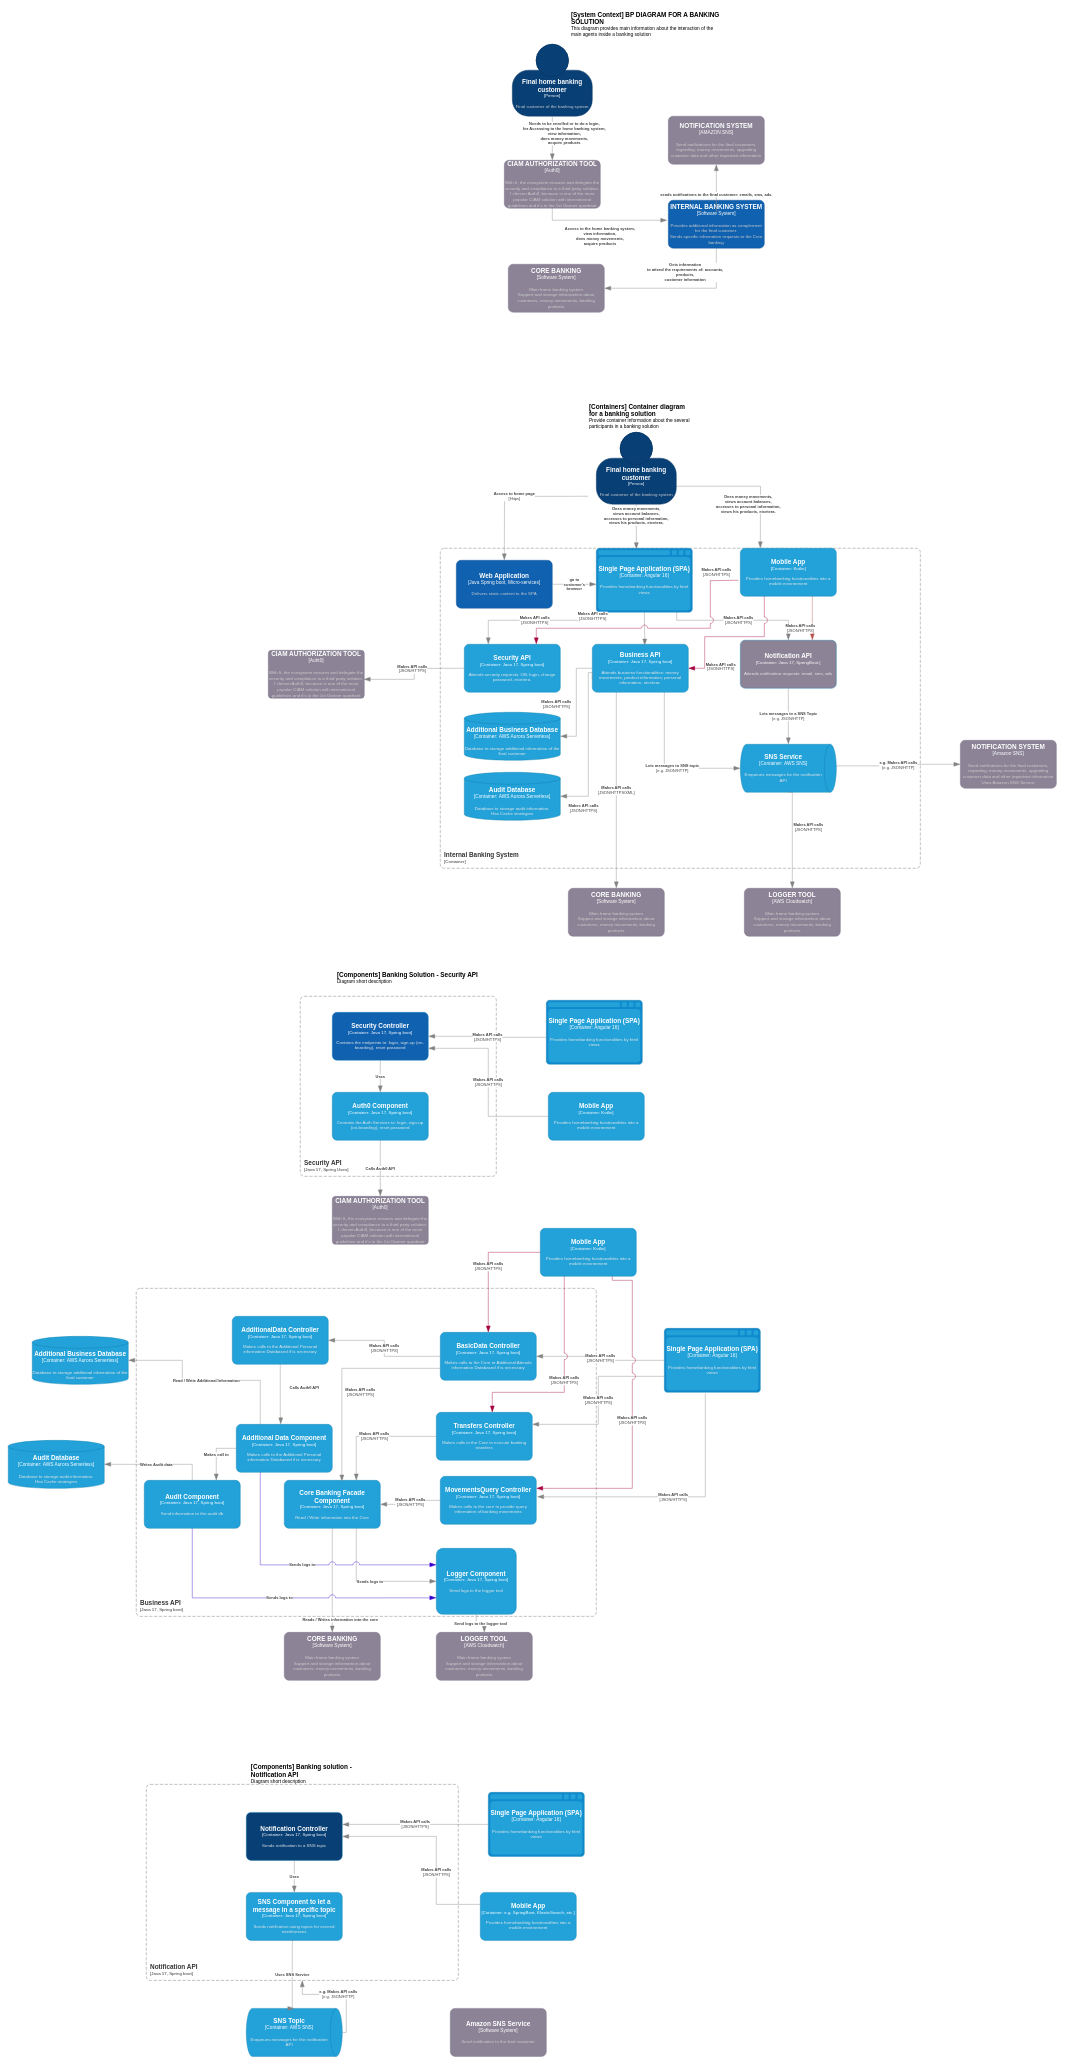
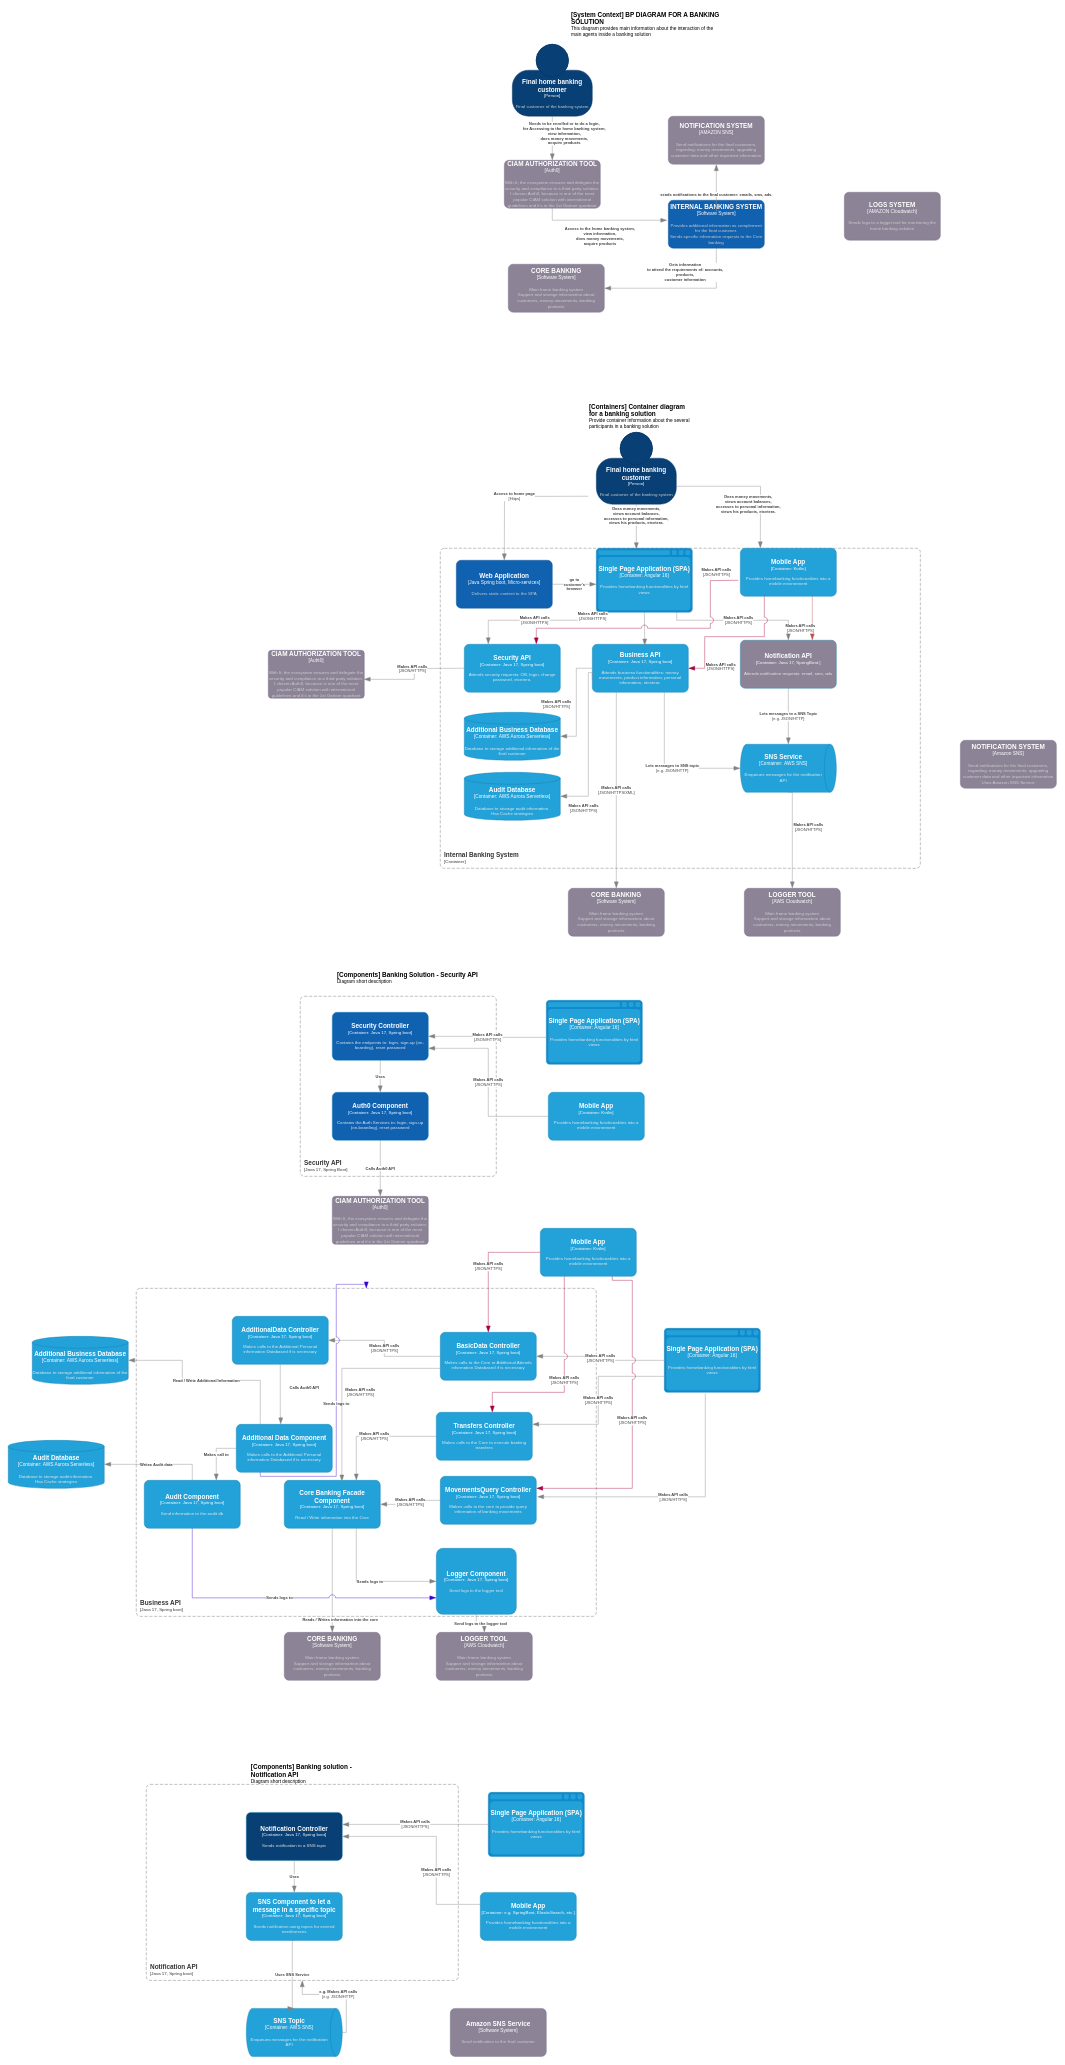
node "LOGS SYSTEM [AMAZON Cloudwatch] Sends logs to a logger tool for monitoring the home banking solution": added
edge "SNS Service [Container: AWS SNS] Enqueues messages for the notification API" -> "NOTIFICATION SYSTEM [Amazon SNS] Send notifications for the final customers, regarding: money movements, upgrading customer data and other important information Uses Amazon SNS Service": removed, label "e.g. Makes API calls [e.g. JSON/HTTP]"
node "Auth0 Component [Container: Java 17, Spring boot] Contains the Auth Services to: login, sign-up (on-boarding), reset password": fillcolor #23a2d9 -> #1061b0
node "Security API [Java 17, Spring Uses]": label "Security API [Java 17, Spring Uses]" -> "Security API [Java 17, Spring Boot]"
edge "Additional Data Component [Container: Java 17, Spring boot] Makes calls to the Additional Personal information Databased if is necessary" -> "Logger Component [Container: Java 17, Spring boot] Send logs to the logger tool": now "Additional Data Component [Container: Java 17, Spring boot] Makes calls to the Additional Personal information Databased if is necessary" -> "Business API [Java 17, Spring boot]"
